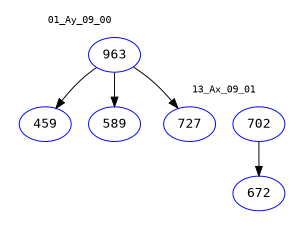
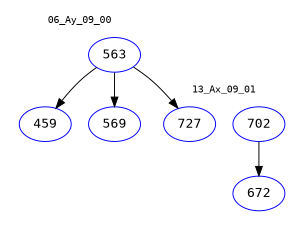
cluster "01_Ay_09_00": label "01_Ay_09_00" -> "06_Ay_09_00"
node "963": label "963" -> "563"
node "589": label "589" -> "569"
